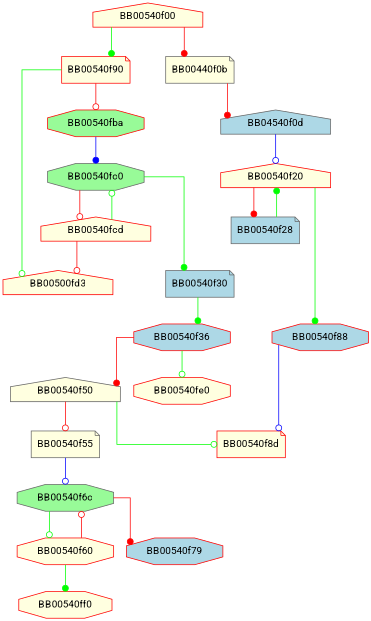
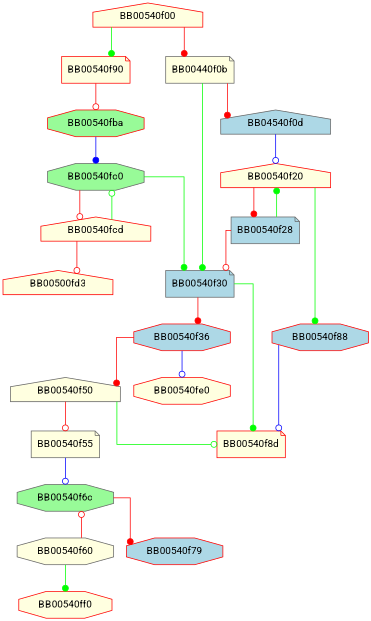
edge "BB00540f90" -> "BB00500fd3": removed
edge "BB00440f0b" -> "BB00540f30": added
edge "BB00540f28" -> "BB00540f30": added
edge "BB00540f30" -> "BB00540f36": color green -> red
edge "BB00540f30" -> "BB00540f8d": added
edge "BB00540f36" -> "BB00540fe0": color green -> blue
edge "BB00540f6c" -> "BB00540f60": removed
node "BB00540f60": color red -> gray40
